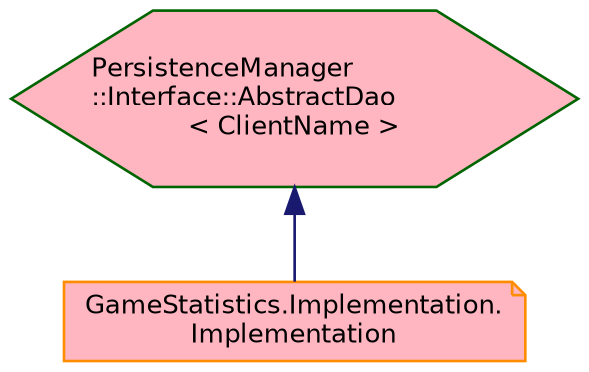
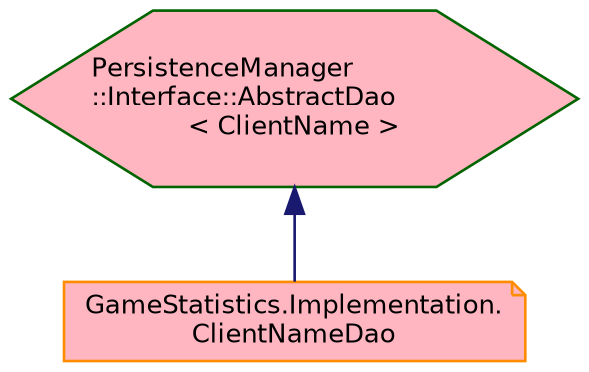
node "GameStatistics.Implementation. Implementation": label "GameStatistics.Implementation. Implementation" -> "GameStatistics.Implementation. ClientNameDao"
